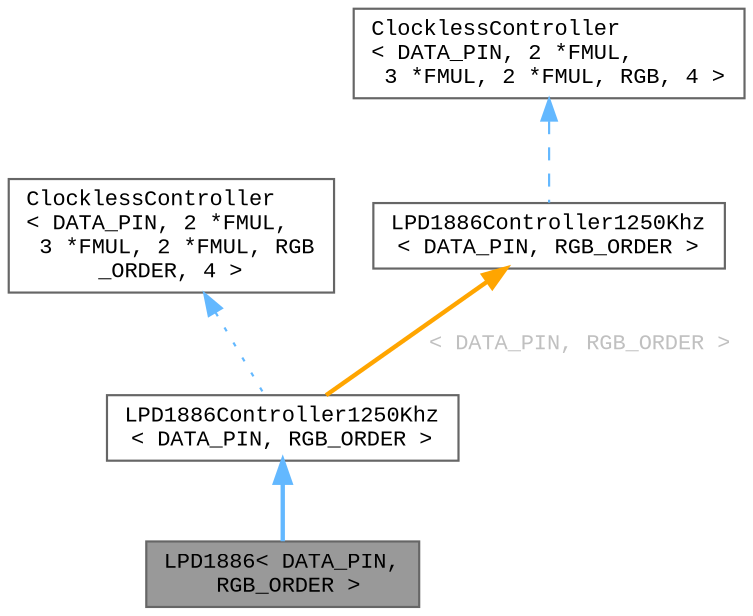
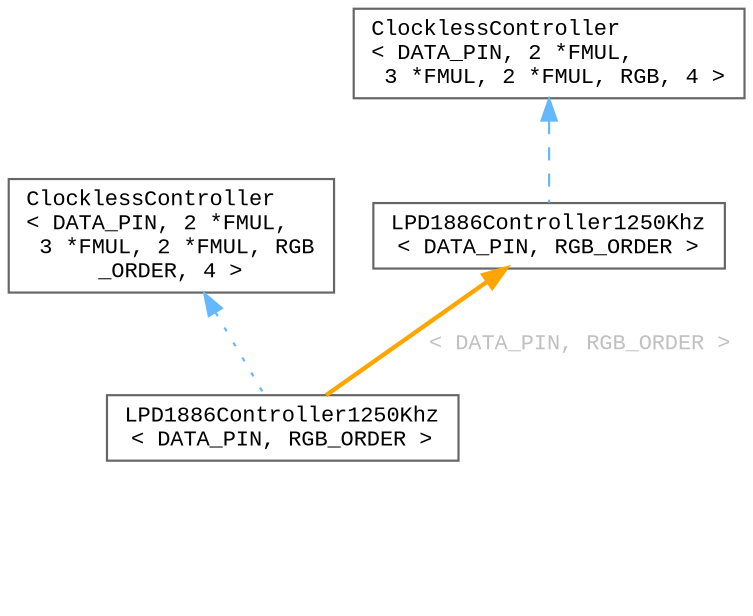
node "LPD1886< DATA_PIN, RGB_ORDER >": removed
